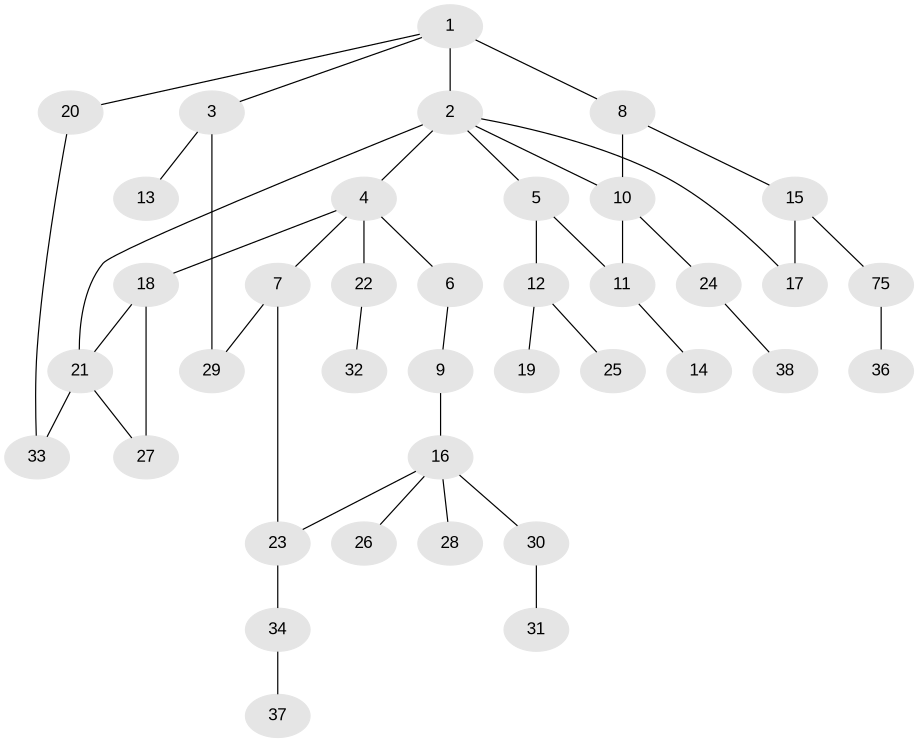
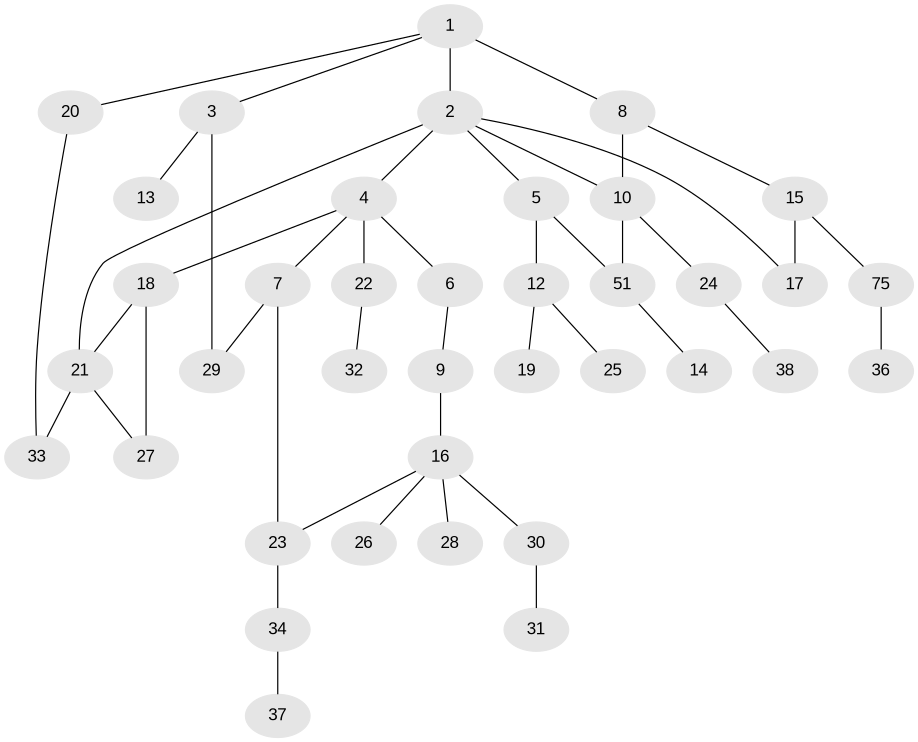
node "11": label "11" -> "51"
